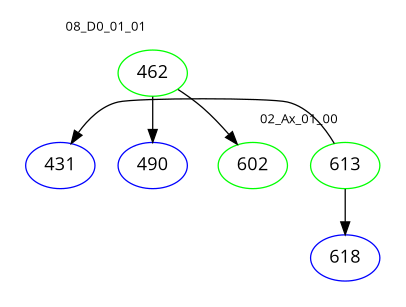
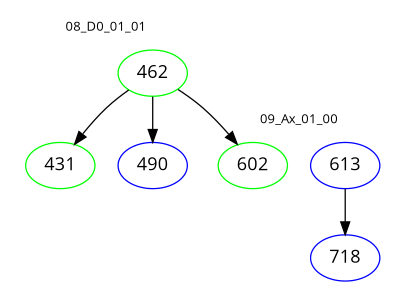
edge "613" -> "431": now "462" -> "431"
cluster "02_Ax_01_00": label "02_Ax_01_00" -> "09_Ax_01_00"
node "431": color blue -> green
node "613": color green -> blue
node "618": label "618" -> "718"
